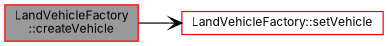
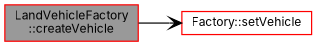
node "LandVehicleFactory::setVehicle": label "LandVehicleFactory::setVehicle" -> "Factory::setVehicle"
